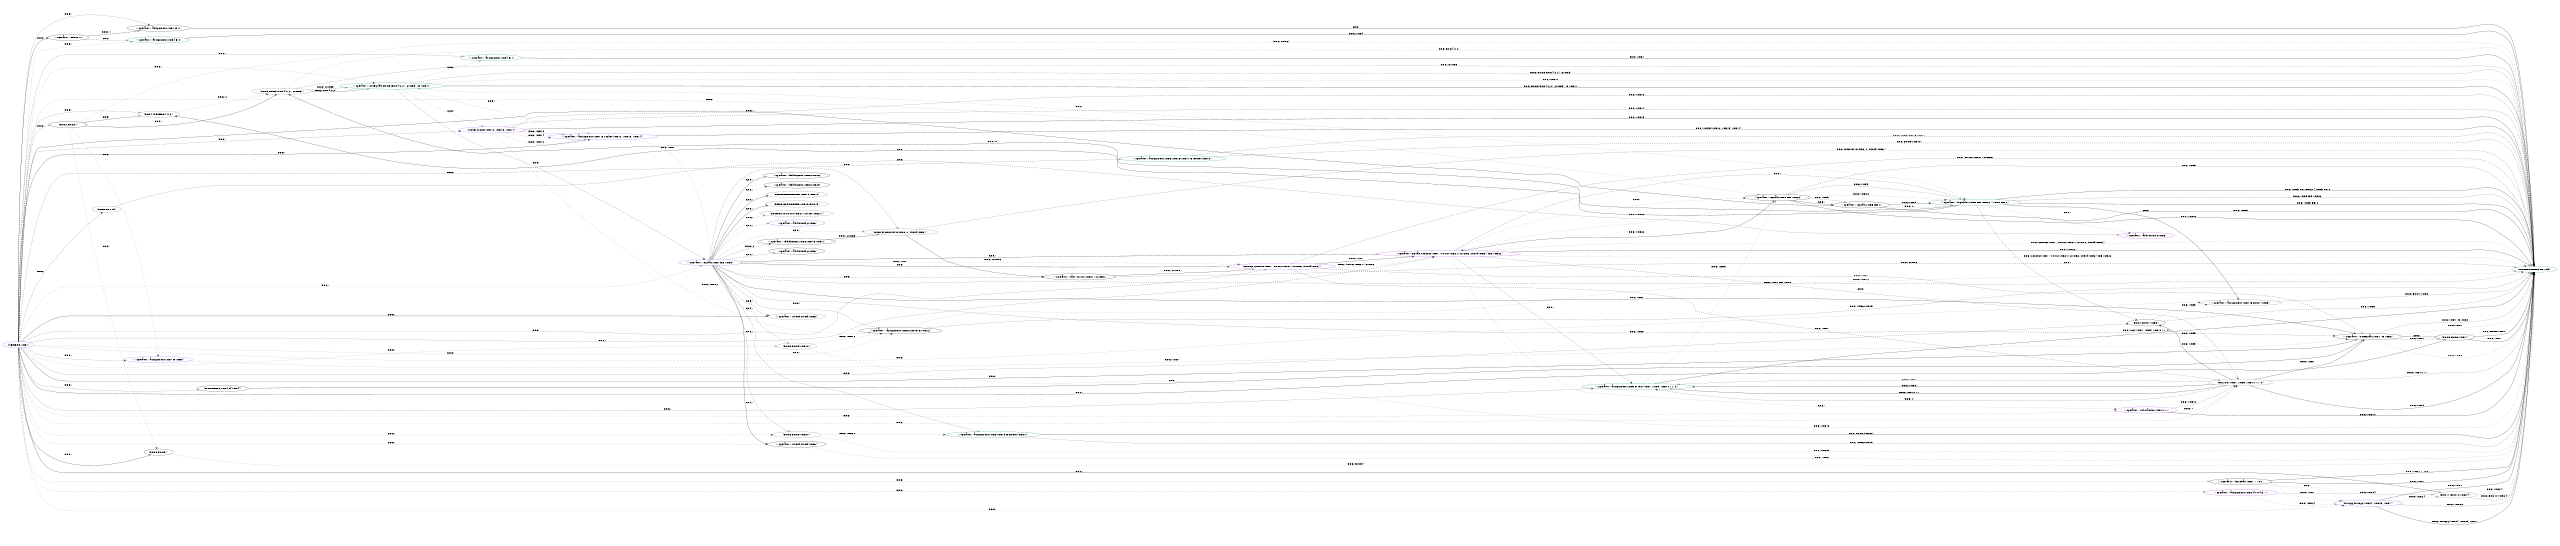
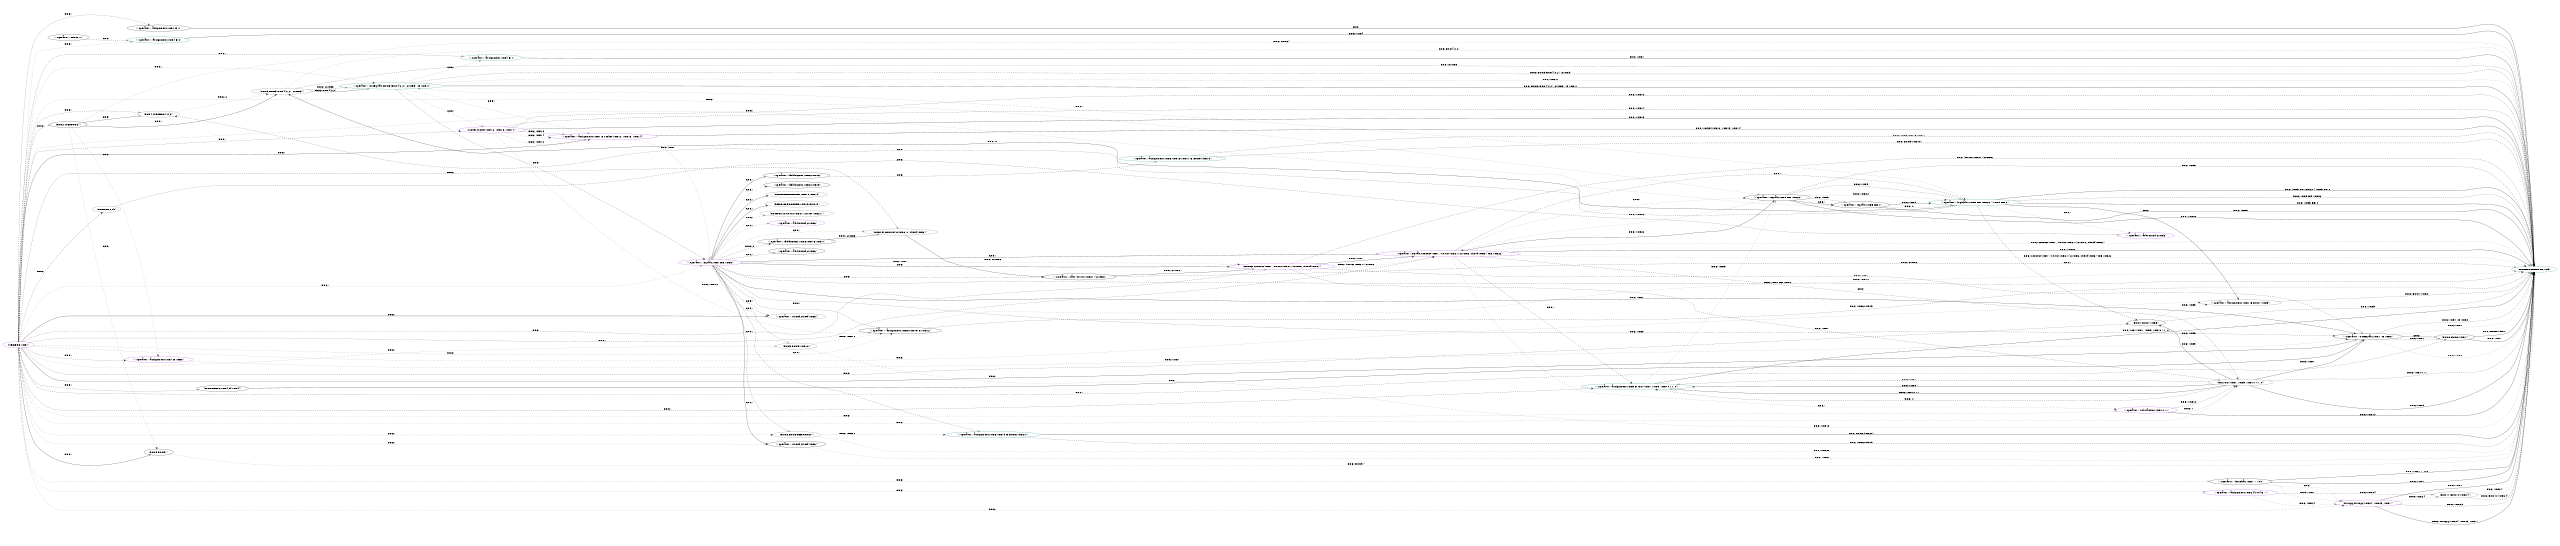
edge "(<operator>.minus,-1)" -> "(<operator>.assignment,VAR1 = -1)": removed, label "DDG: 1"
edge "(METHOD,VAR1)" -> "(<operator>.equals,VAR5 == 0)": style solid -> dotted
node "(FUN2,FUN2())": label "(FUN2,FUN2())" -> "(FUN2,METHOD2())"
edge "(memset,memset(&VAR6, 0, sizeof(VAR6)))" -> "(METHOD_RETURN,void)": removed, label "DDG: memset(&VAR6, 0, sizeof(VAR6))"
edge "(<operator>.logicalOr,VAR5 == VAR22 || VAR5 == 0)" -> "(FUN4,METHOD4(2,2))": style solid -> dashed
edge "(<operator>.equals,VAR7 == VAR8)" -> "(<operator>.assignment,VAR6.VAR16.VAR17 = FUN5(VAR18))": now "(<operator>.fieldAccess,VAR6.VAR16)" -> "(<operator>.assignment,VAR6.VAR16.VAR17 = FUN5(VAR18))"
edge "(METHOD,VAR1)" -> "(<operator>.minus,-1)": removed, label "DDG:"
edge "(METHOD,VAR1)" -> "(FUN8,FUN8(VAR7))": style solid -> dashed
node "(FUN6,FUN6(VAR20))": label "(FUN6,FUN6(VAR20))" -> "(FUN6,FUN6(RETURN20))"
edge "(METHOD,VAR1)" -> "(FUN17,FUN10(VAR24))": removed, label "DDG:"
